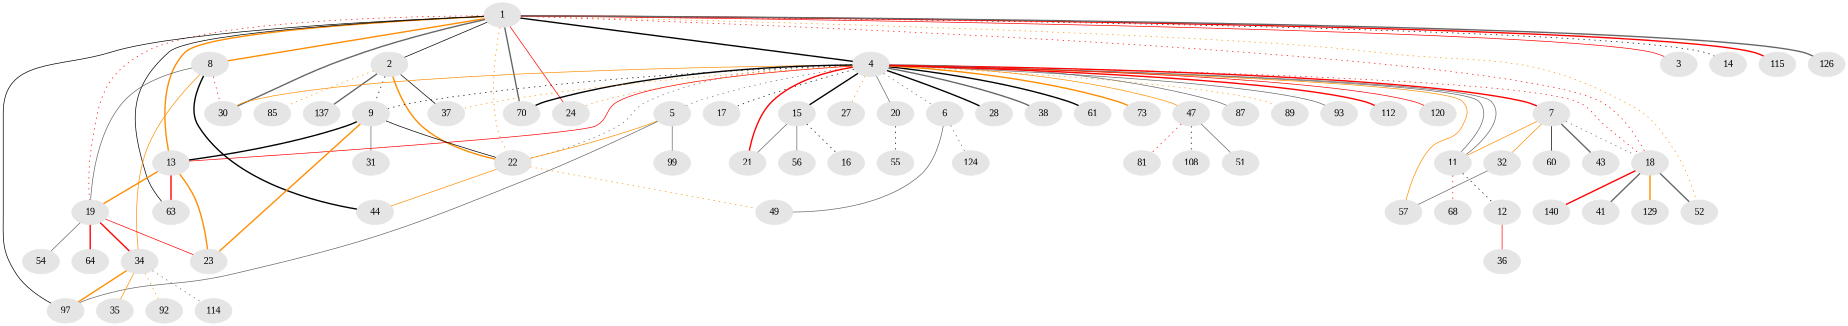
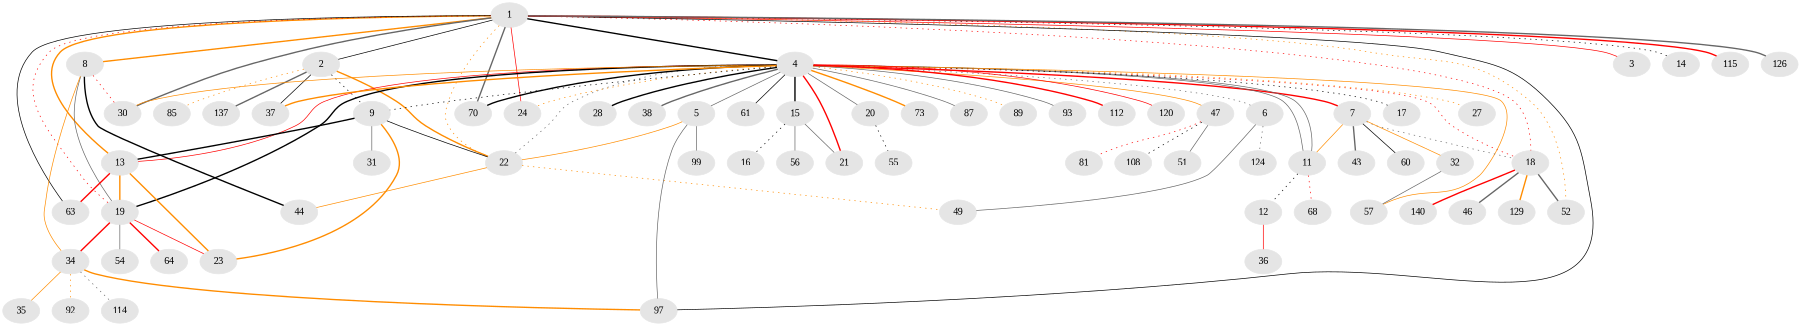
edge "4" -- "61": style bold -> solid
edge "4" -- "5": style dotted -> solid
edge "4" -- "37": style dotted -> bold
edge "4" -- "19": added
node "41": label "41" -> "46"
